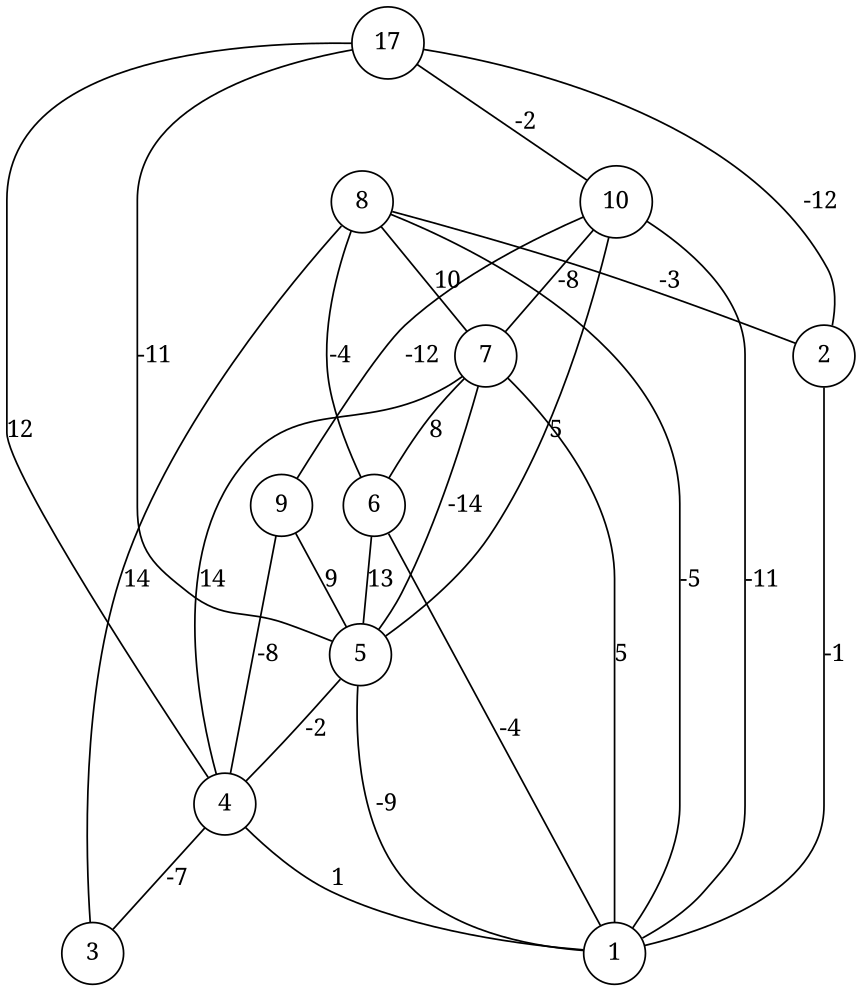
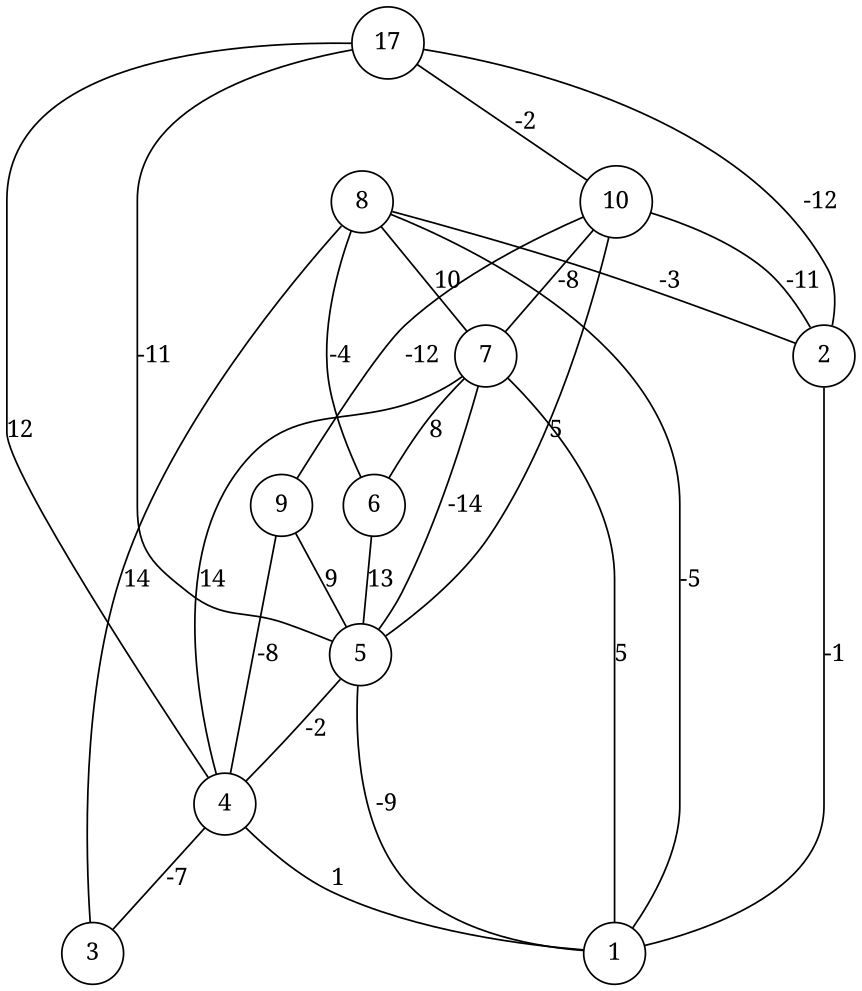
edge "10" -- "1": now "10" -- "2"
edge "6" -- "1": removed, label "-4"
